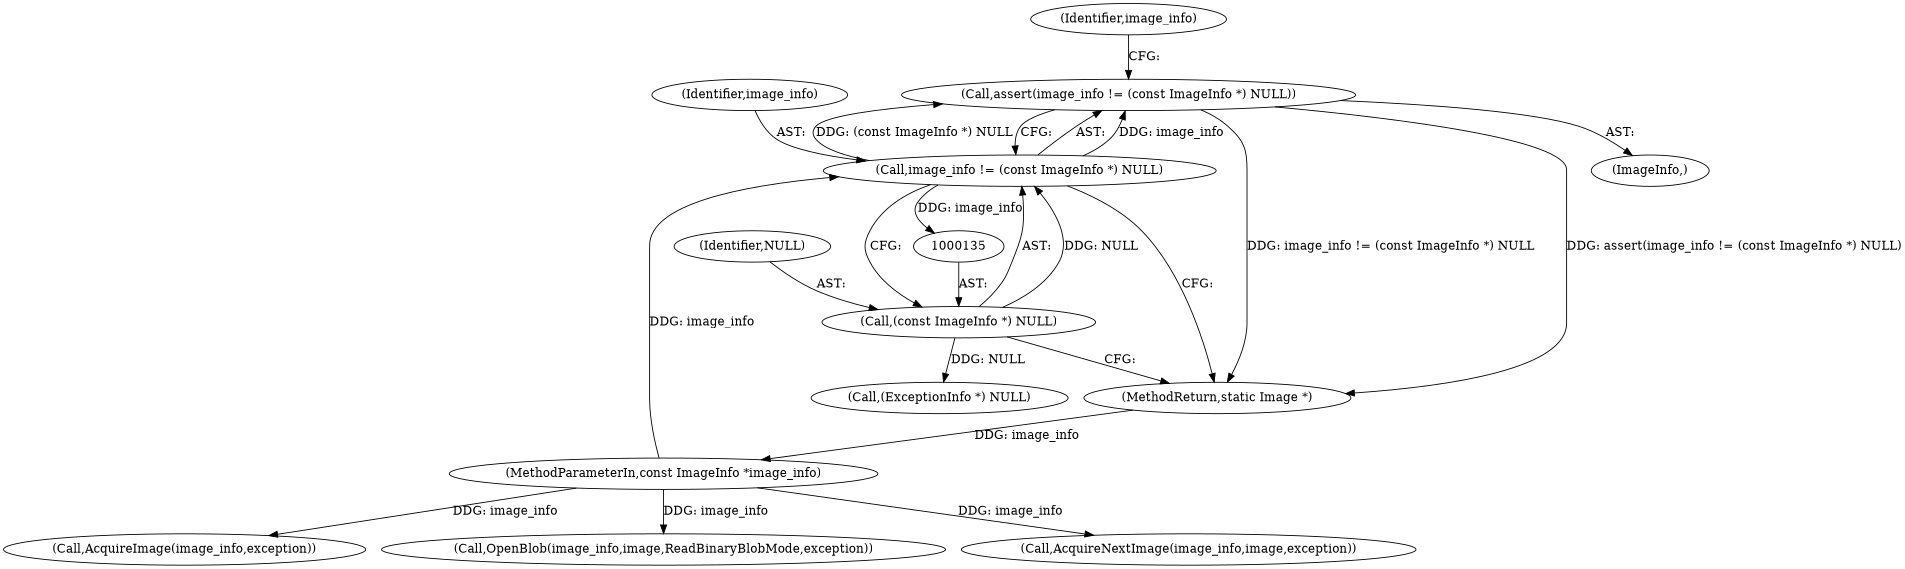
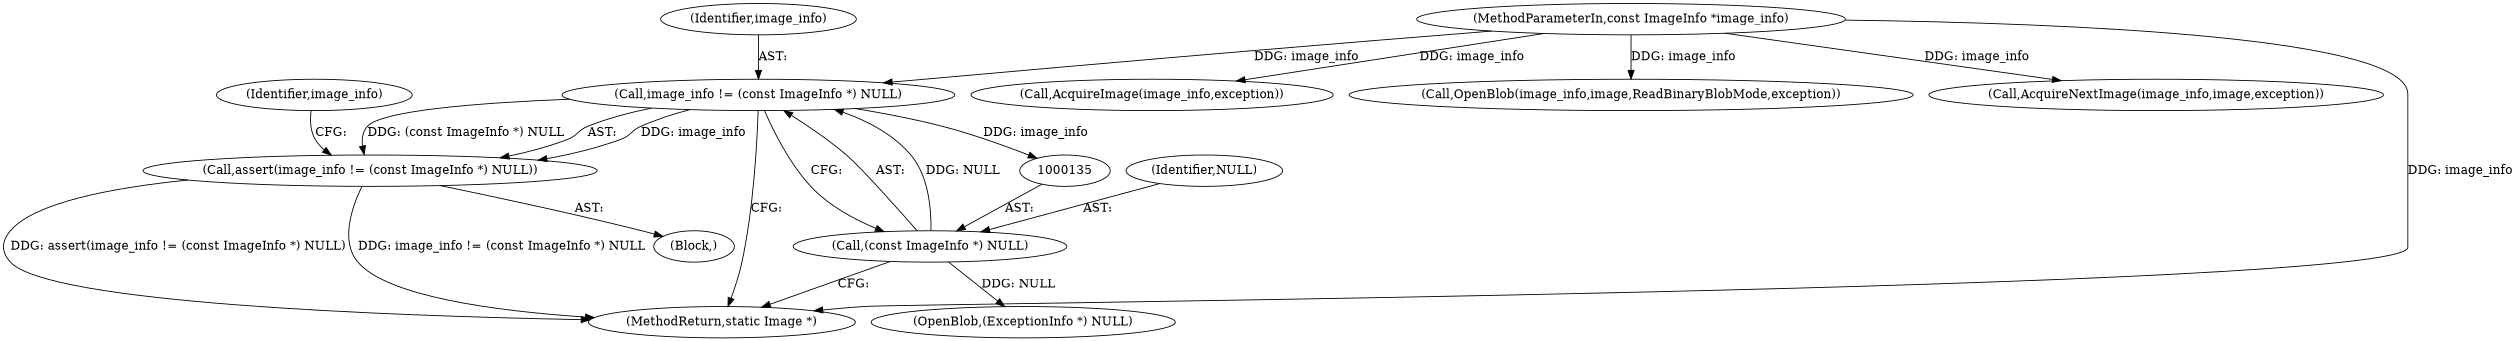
edge "(Call,assert(image_info != (const ImageInfo *) NULL))" -> "(Call,image_info != (const ImageInfo *) NULL)": removed, label "CFG:"
node "(ImageInfo,)": label "(ImageInfo,)" -> "(Block,)"
node "(Call,(ExceptionInfo *) NULL)": label "(Call,(ExceptionInfo *) NULL)" -> "(OpenBlob,(ExceptionInfo *) NULL)"
edge "(MethodReturn,static Image *)" -> "(MethodParameterIn,const ImageInfo *image_info)": reversed
